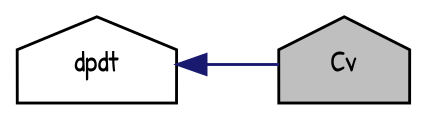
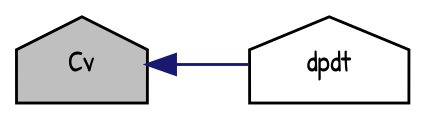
edge "Cv" -> "dpdt": reversed
